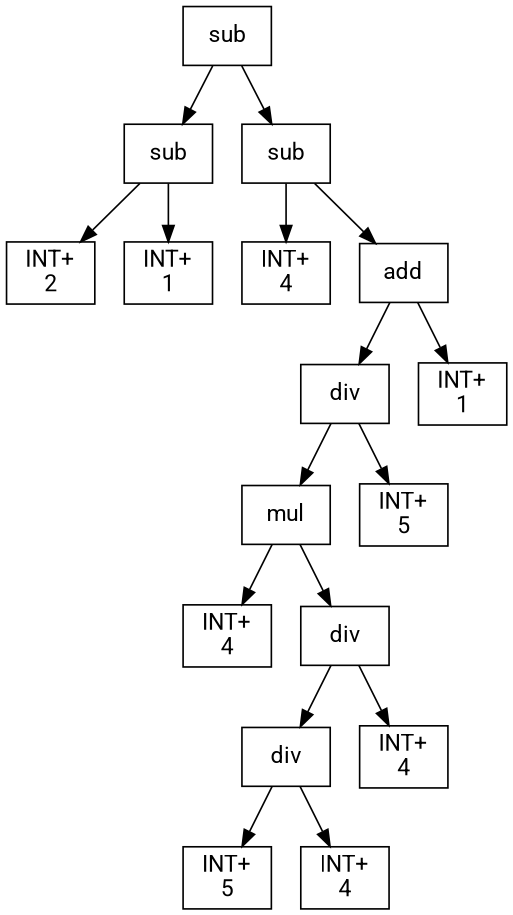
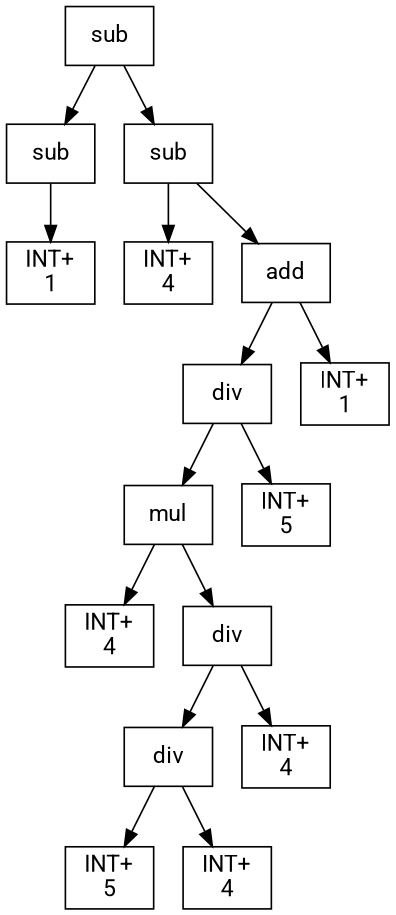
node "INT+ 2": removed
